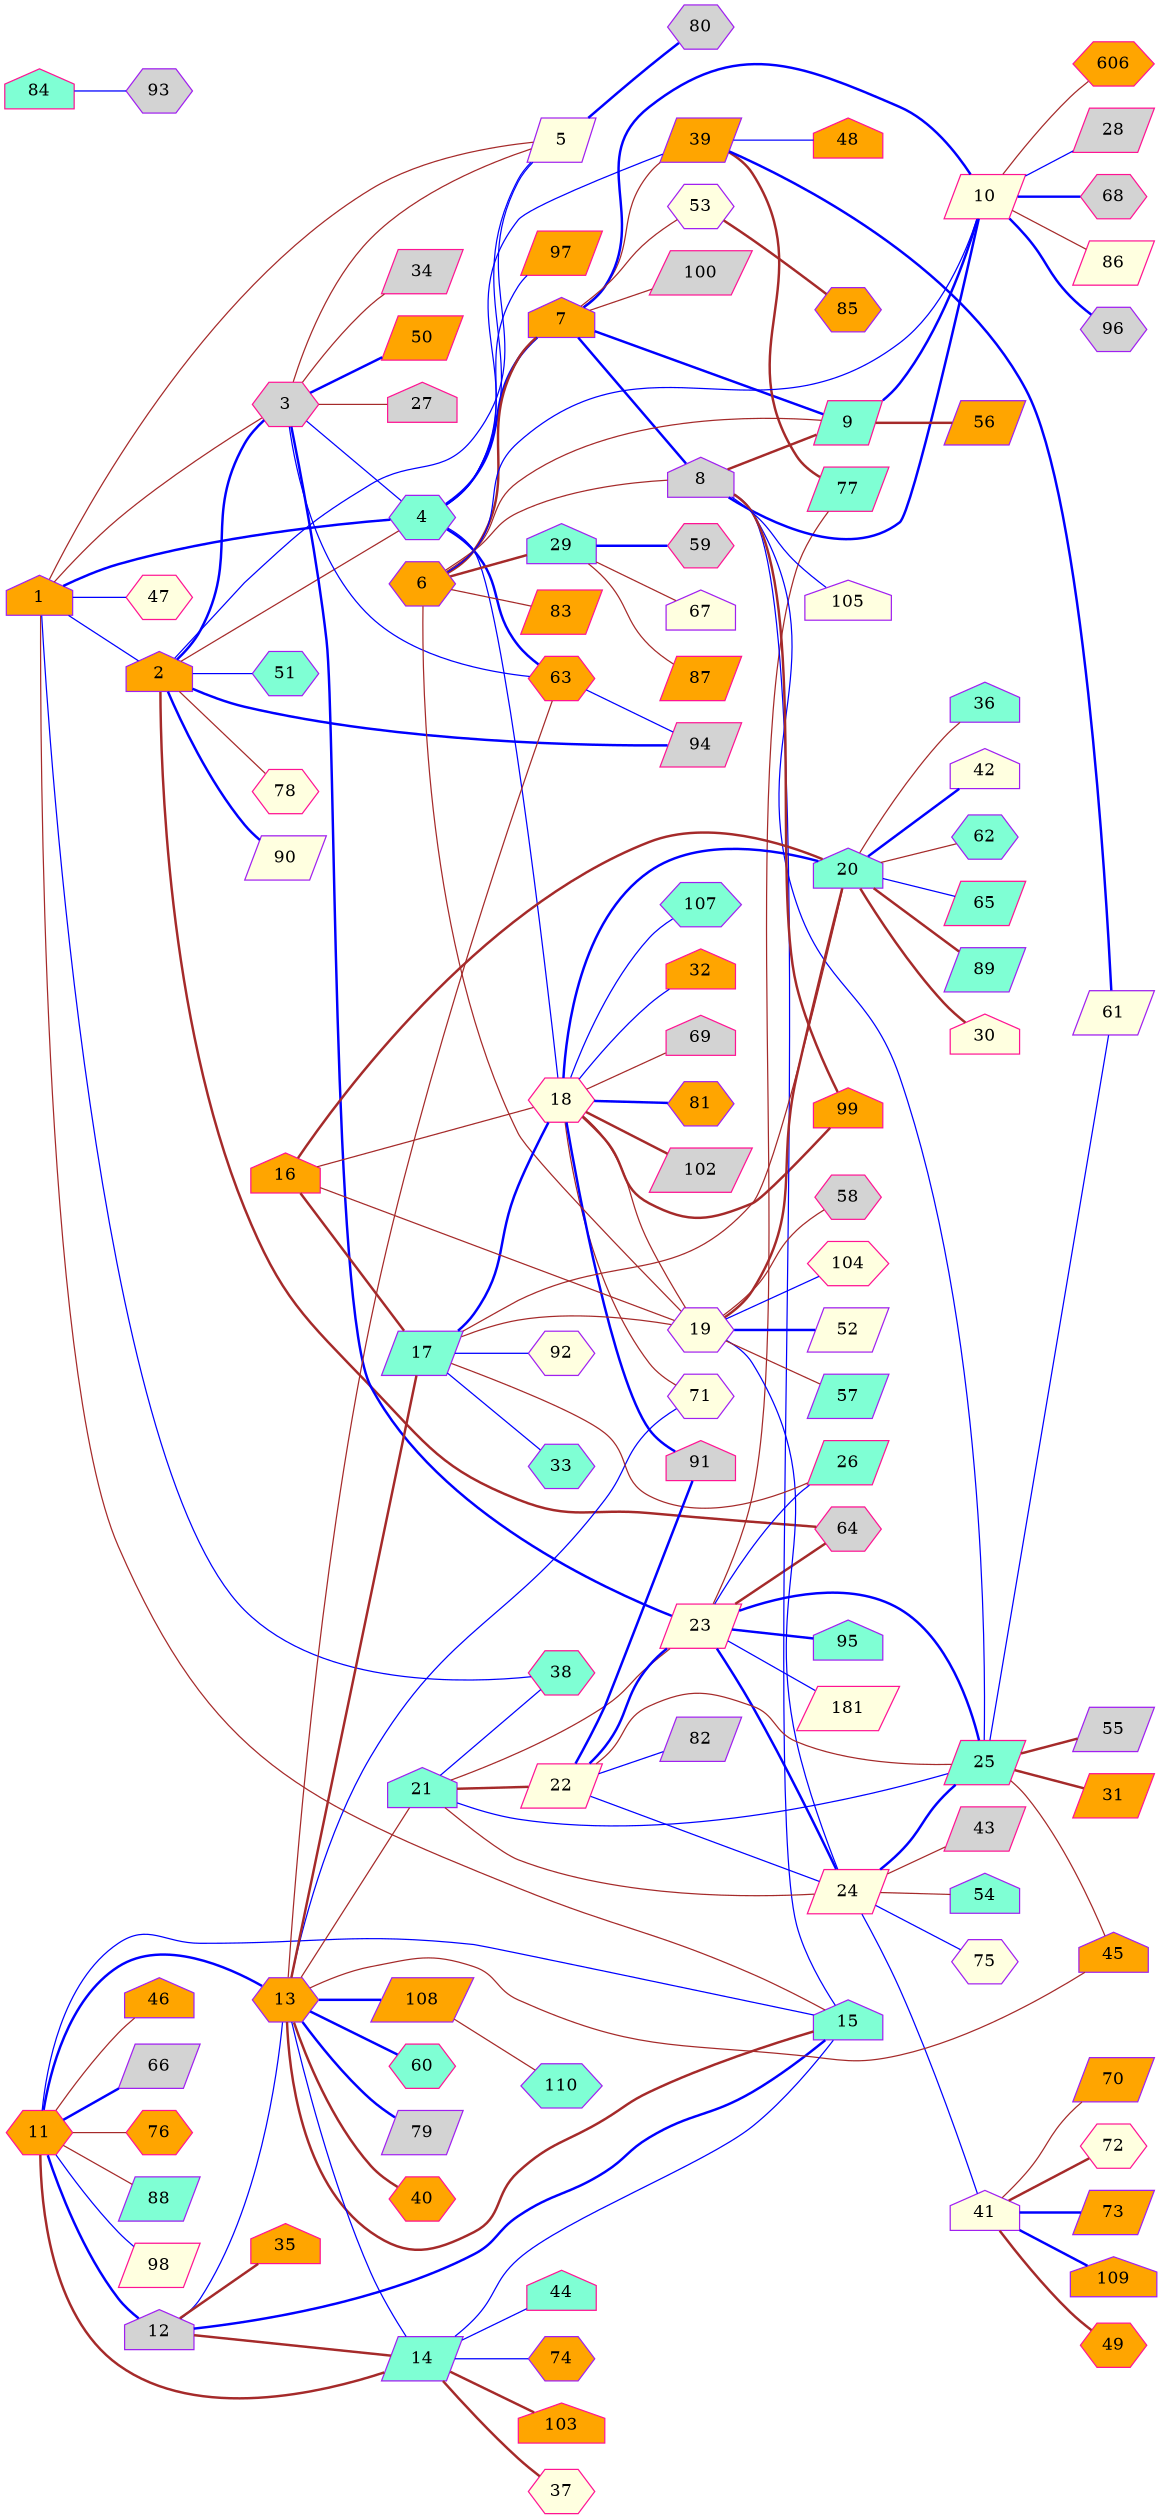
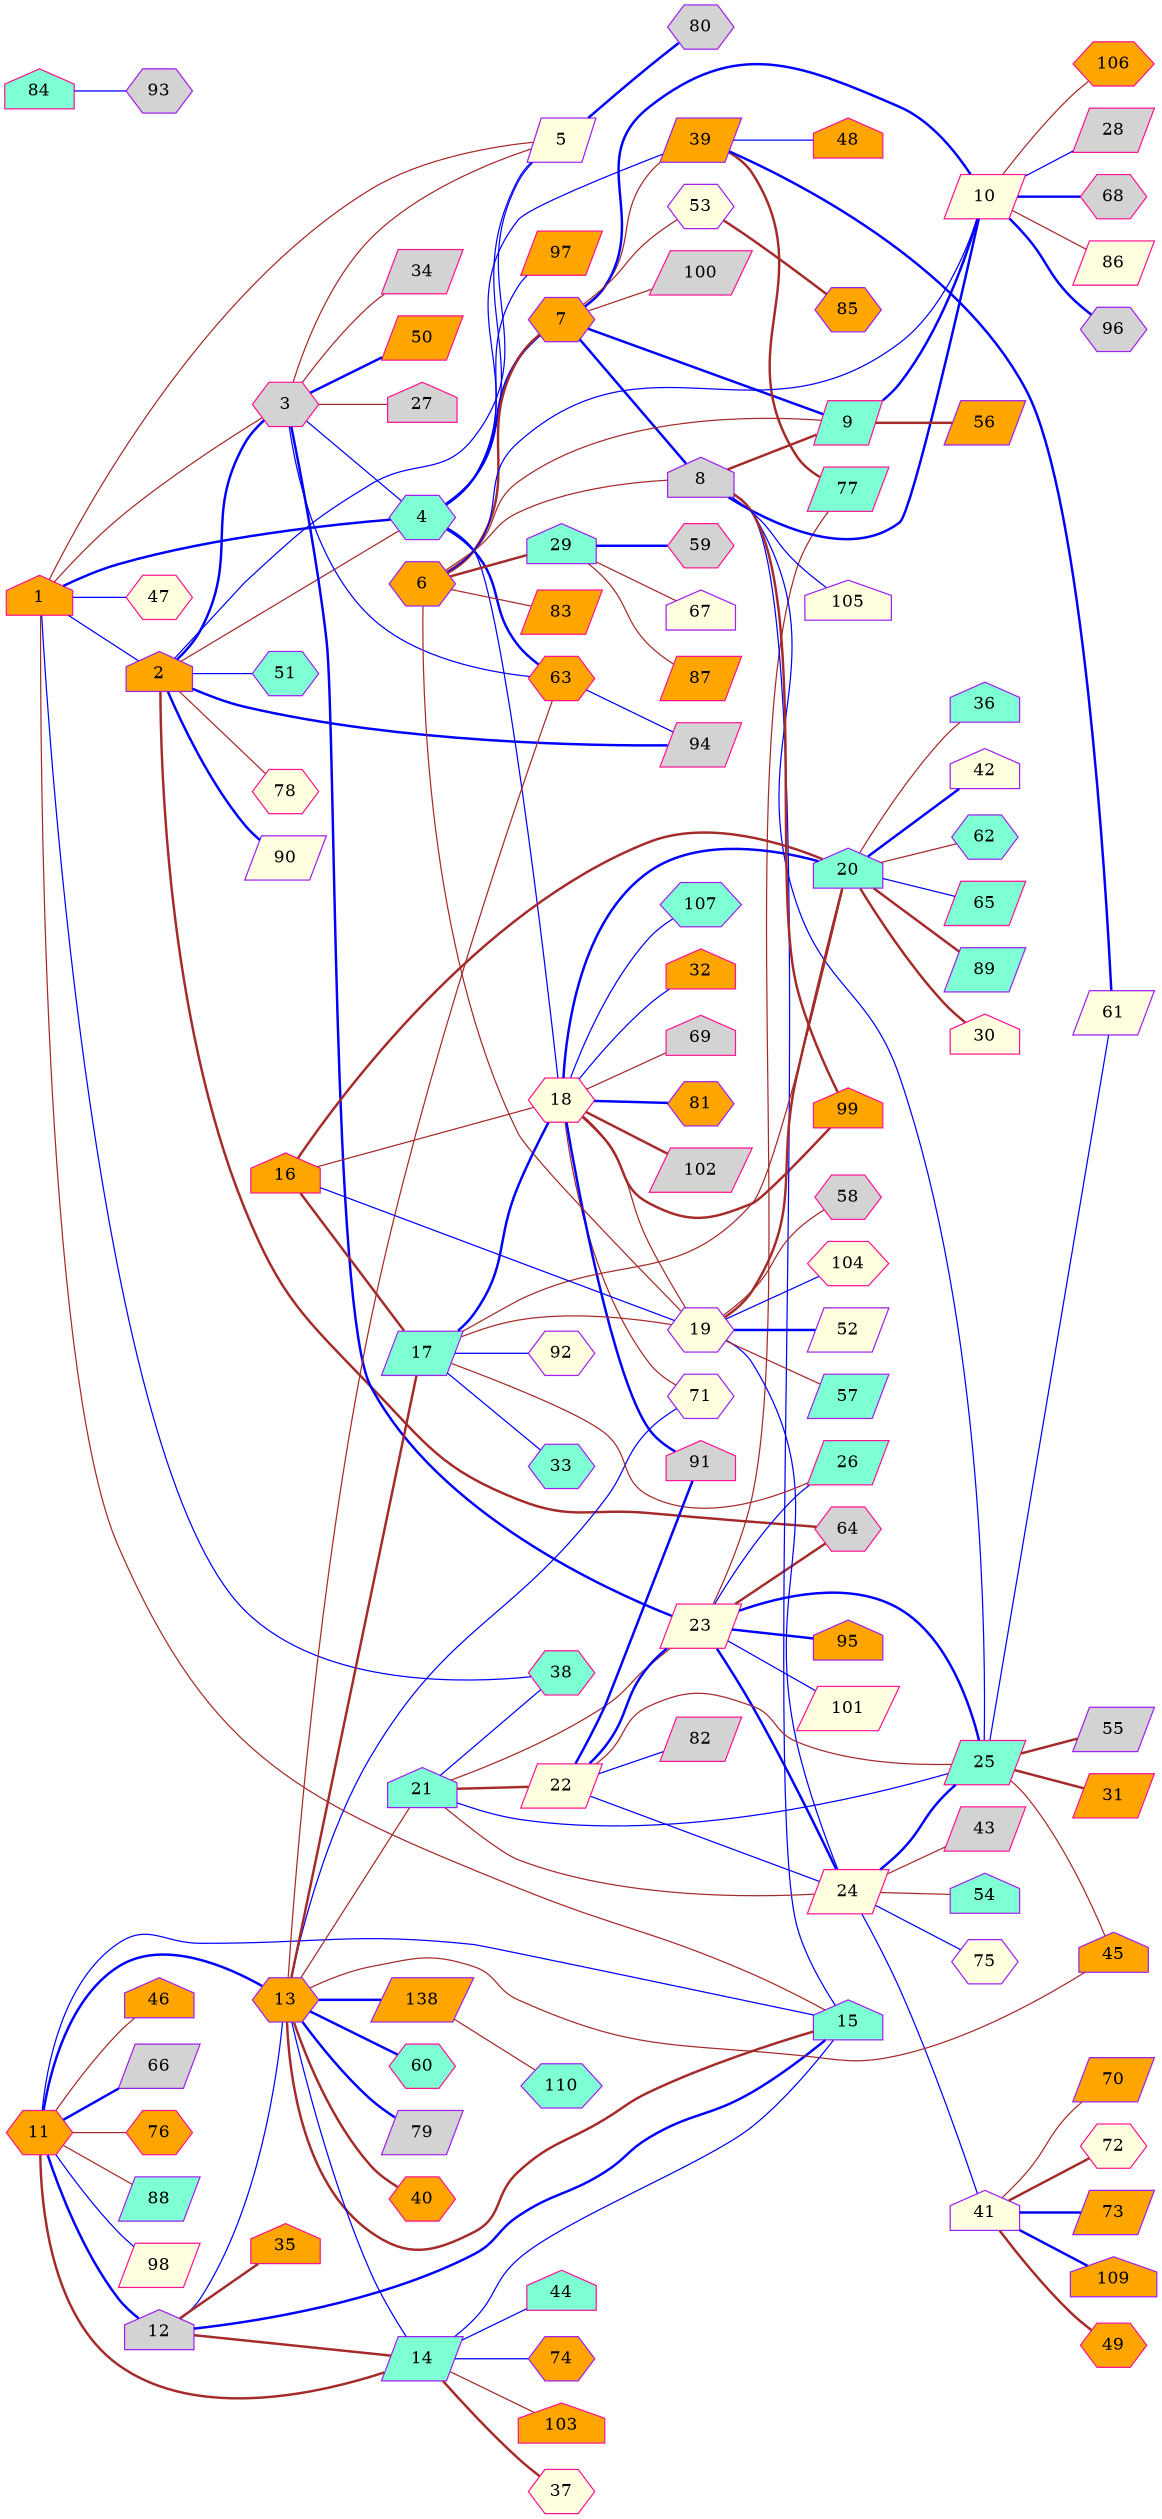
node "606": label "606" -> "106"
node "7": shape house -> hexagon
node "1": color purple -> deeppink
edge "16" -- "19": color brown -> blue
node "95": fillcolor aquamarine -> orange
node "181": label "181" -> "101"
node "82": color purple -> deeppink
node "108": label "108" -> "138"
edge "14" -- "103": style bold -> solid
